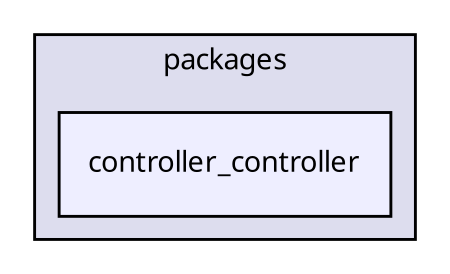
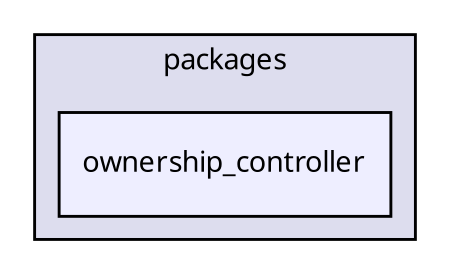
node "controller_controller": label "controller_controller" -> "ownership_controller"
